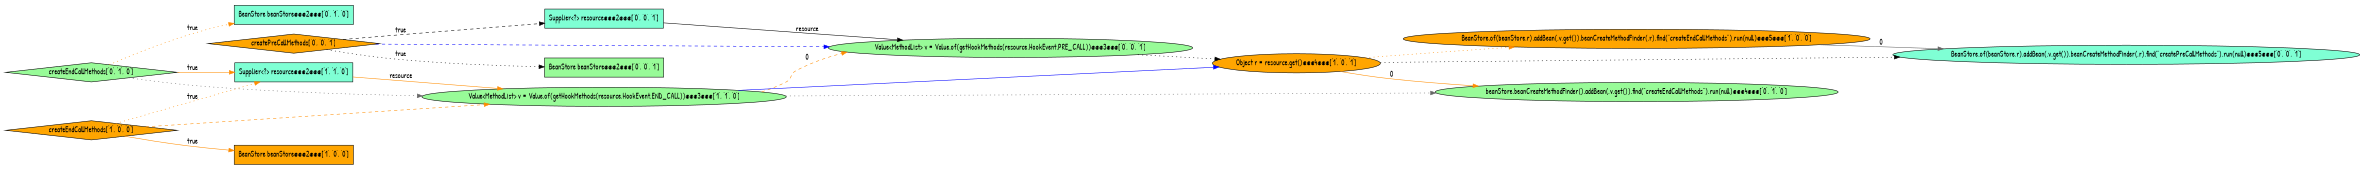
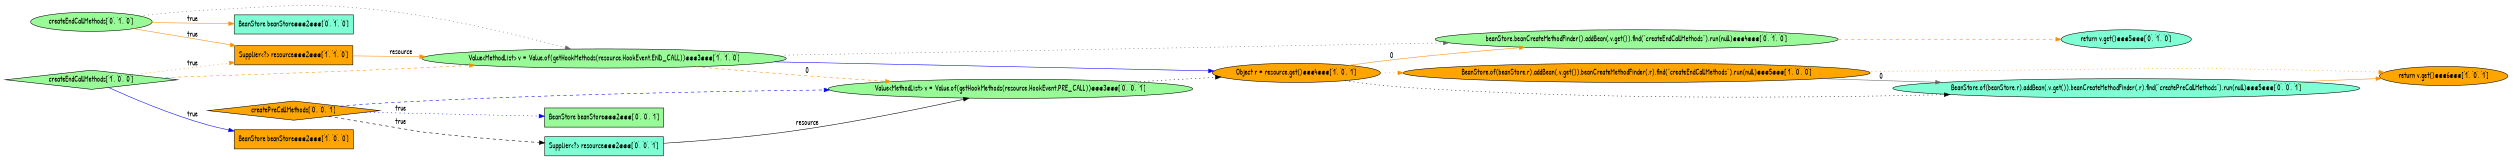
node "return v.get()@@@5@@@['0', '1', '0']": added
edge "createEndCallMethods['0', '1', '0']" -> "BeanStore beanStore@@@2@@@['0', '1', '0']": style dotted -> solid
edge "createPreCallMethods['0', '0', '1']" -> "BeanStore beanStore@@@2@@@['0', '0', '1']": color black -> blue
node "createEndCallMethods['0', '1', '0']": shape diamond -> ellipse
node "Supplier<?> resource@@@2@@@['1', '1', '0']": fillcolor aquamarine -> orange
node "return v.get()@@@6@@@['1', '0', '1']": added
node "createEndCallMethods['1', '0', '0']": fillcolor orange -> palegreen
edge "createEndCallMethods['1', '0', '0']" -> "BeanStore beanStore@@@2@@@['1', '0', '0']": color darkorange -> blue
